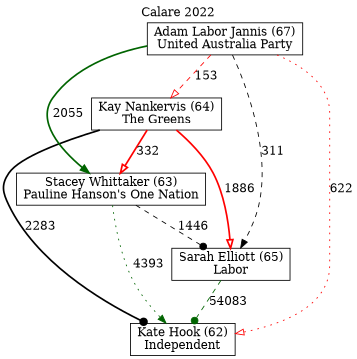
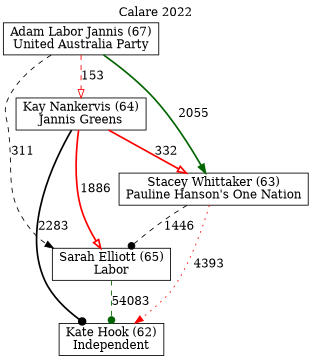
node "Kay Nankervis (64) The Greens": label "Kay Nankervis (64) The Greens" -> "Kay Nankervis (64) Jannis Greens"
edge "Adam Labor Jannis (67) United Australia Party" -> "Kate Hook (62) Independent": removed, label "622"
edge "Stacey Whittaker (63) Pauline Hanson's One Nation" -> "Kate Hook (62) Independent": color darkgreen -> red
